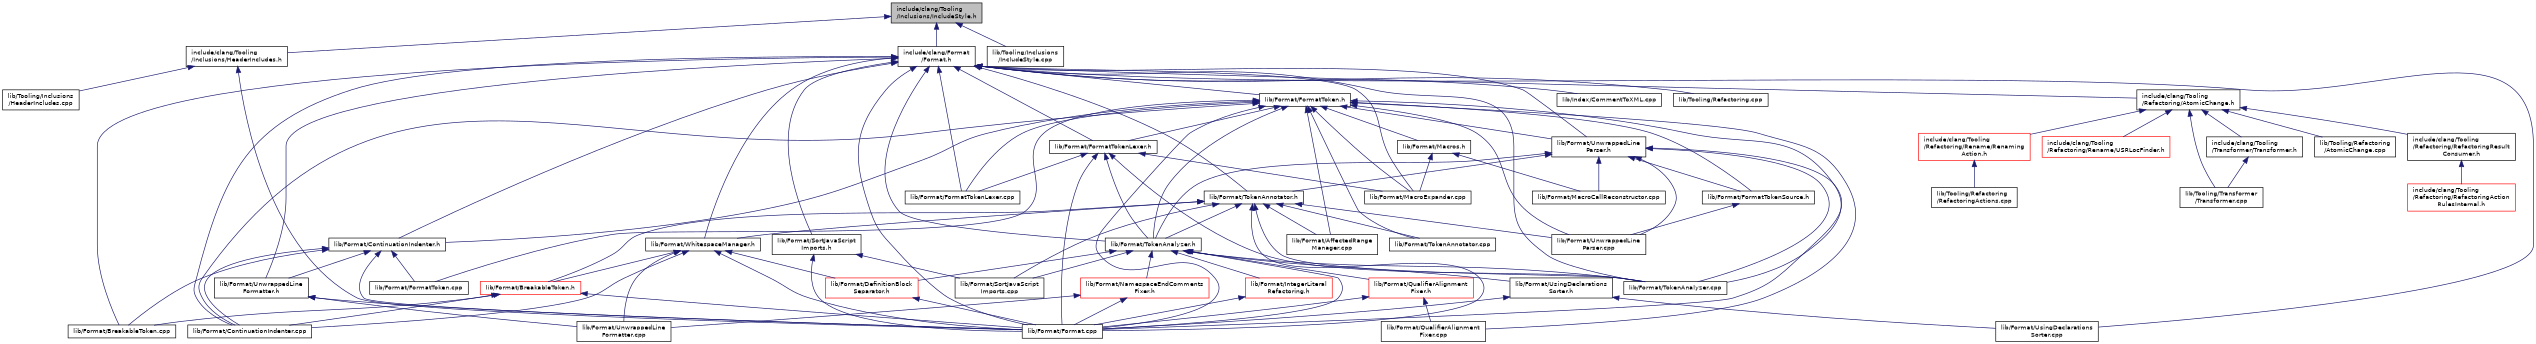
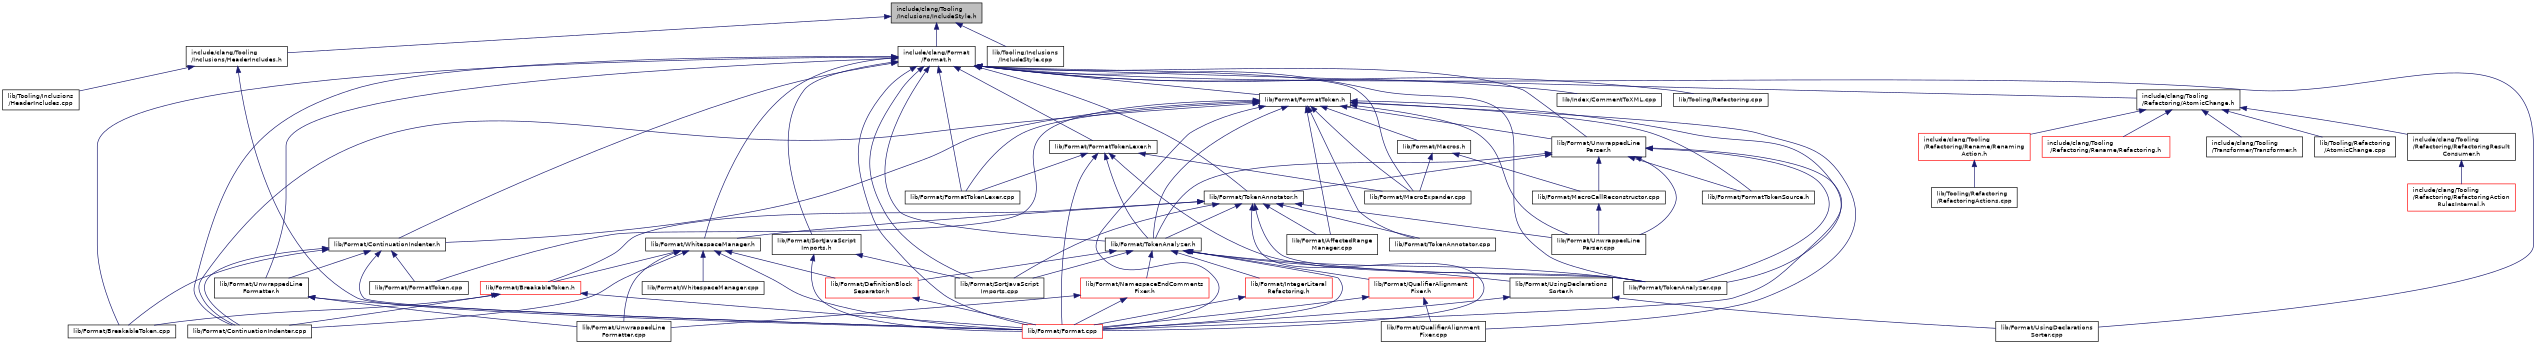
edge "lib/Format/FormatTokenLexer.h" -> "lib/Format/FormatToken.h": removed
node "include/clang/Tooling /Refactoring/Rename/USRLocFinder.h": label "include/clang/Tooling /Refactoring/Rename/USRLocFinder.h" -> "include/clang/Tooling /Refactoring/Rename/Refactoring.h"
edge "lib/Format/SortJavaScript Imports.cpp" -> "include/clang/Format /Format.h": added
node "lib/Tooling/Transformer /Transformer.cpp": removed
edge "lib/Format/UnwrappedLine Parser.cpp" -> "lib/Format/FormatTokenSource.h": now "lib/Format/UnwrappedLine Parser.cpp" -> "lib/Format/MacroCallReconstructor.cpp"
node "lib/Format/WhitespaceManager.cpp": added
node "lib/Format/Format.cpp": color black -> red
